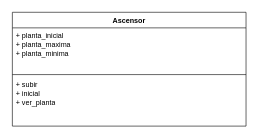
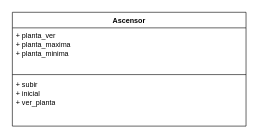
node "+ planta_inicial + planta_maxima + planta_minima": label "+ planta_inicial + planta_maxima + planta_minima" -> "+ planta_ver + planta_maxima + planta_minima"
